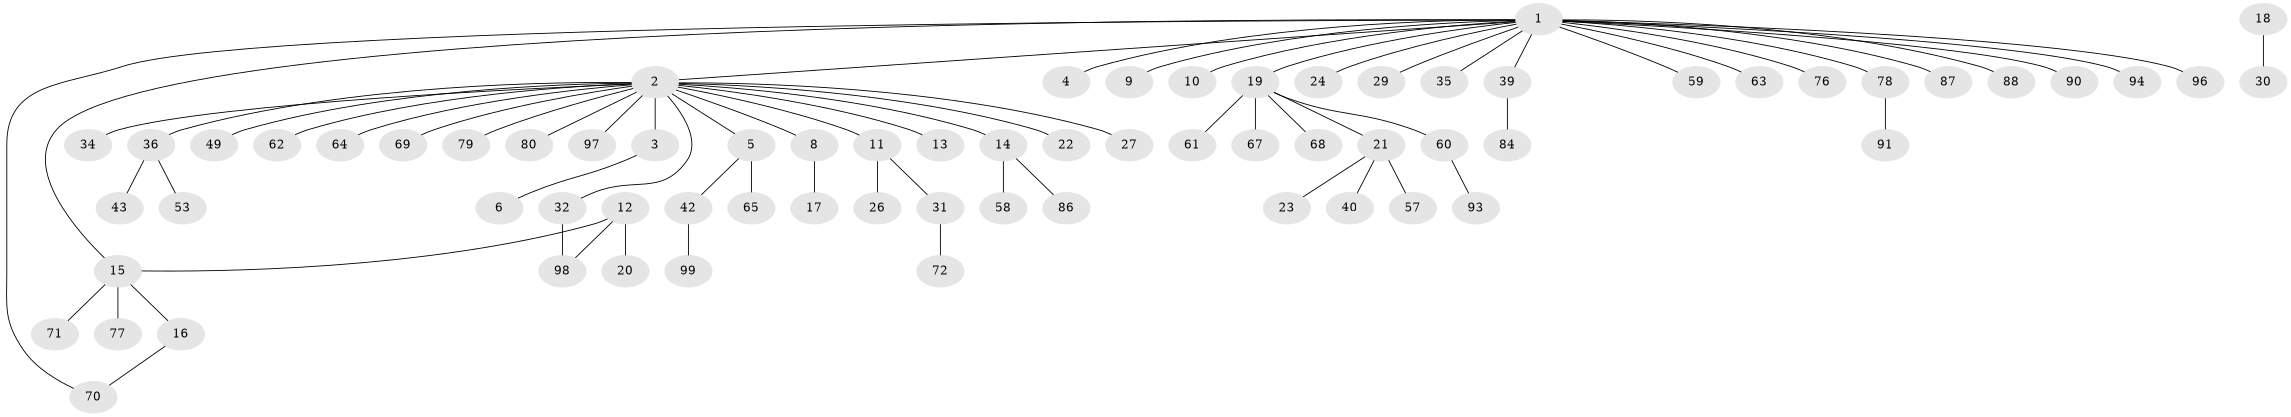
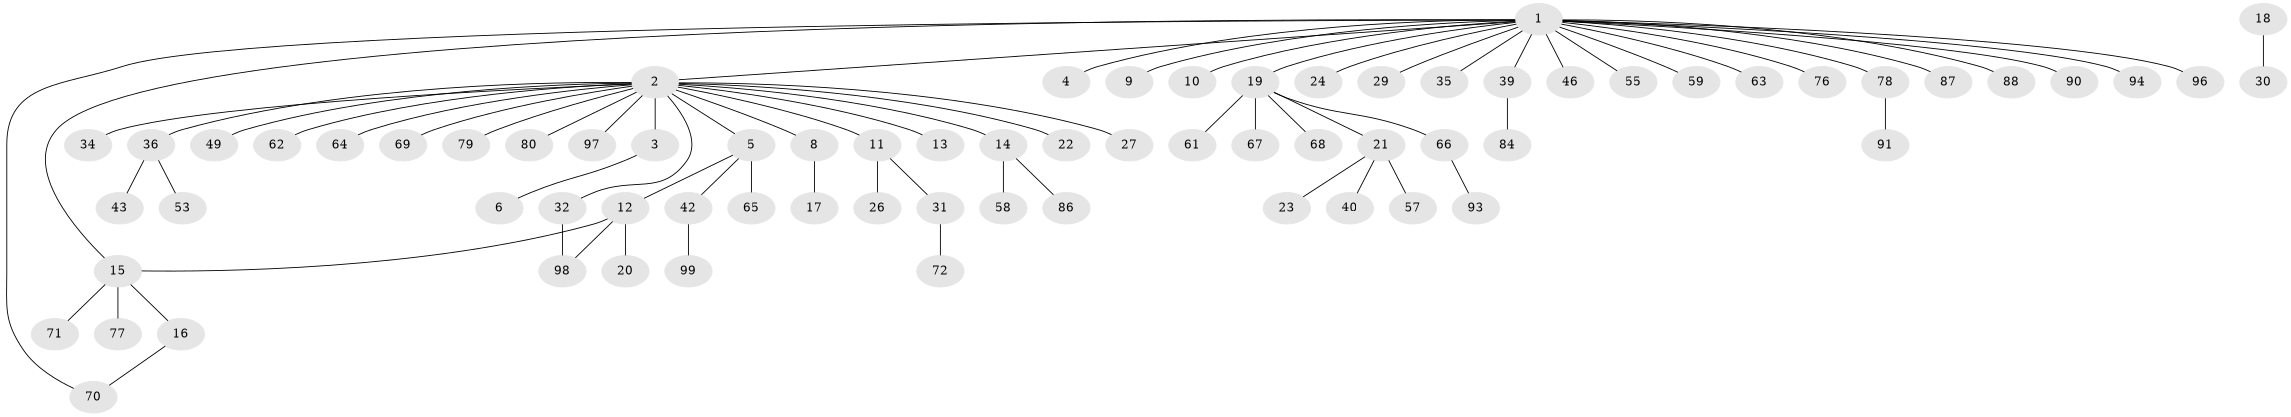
node "46": added
node "55": added
node "60": label "60" -> "66"
edge "5" -- "12": added
